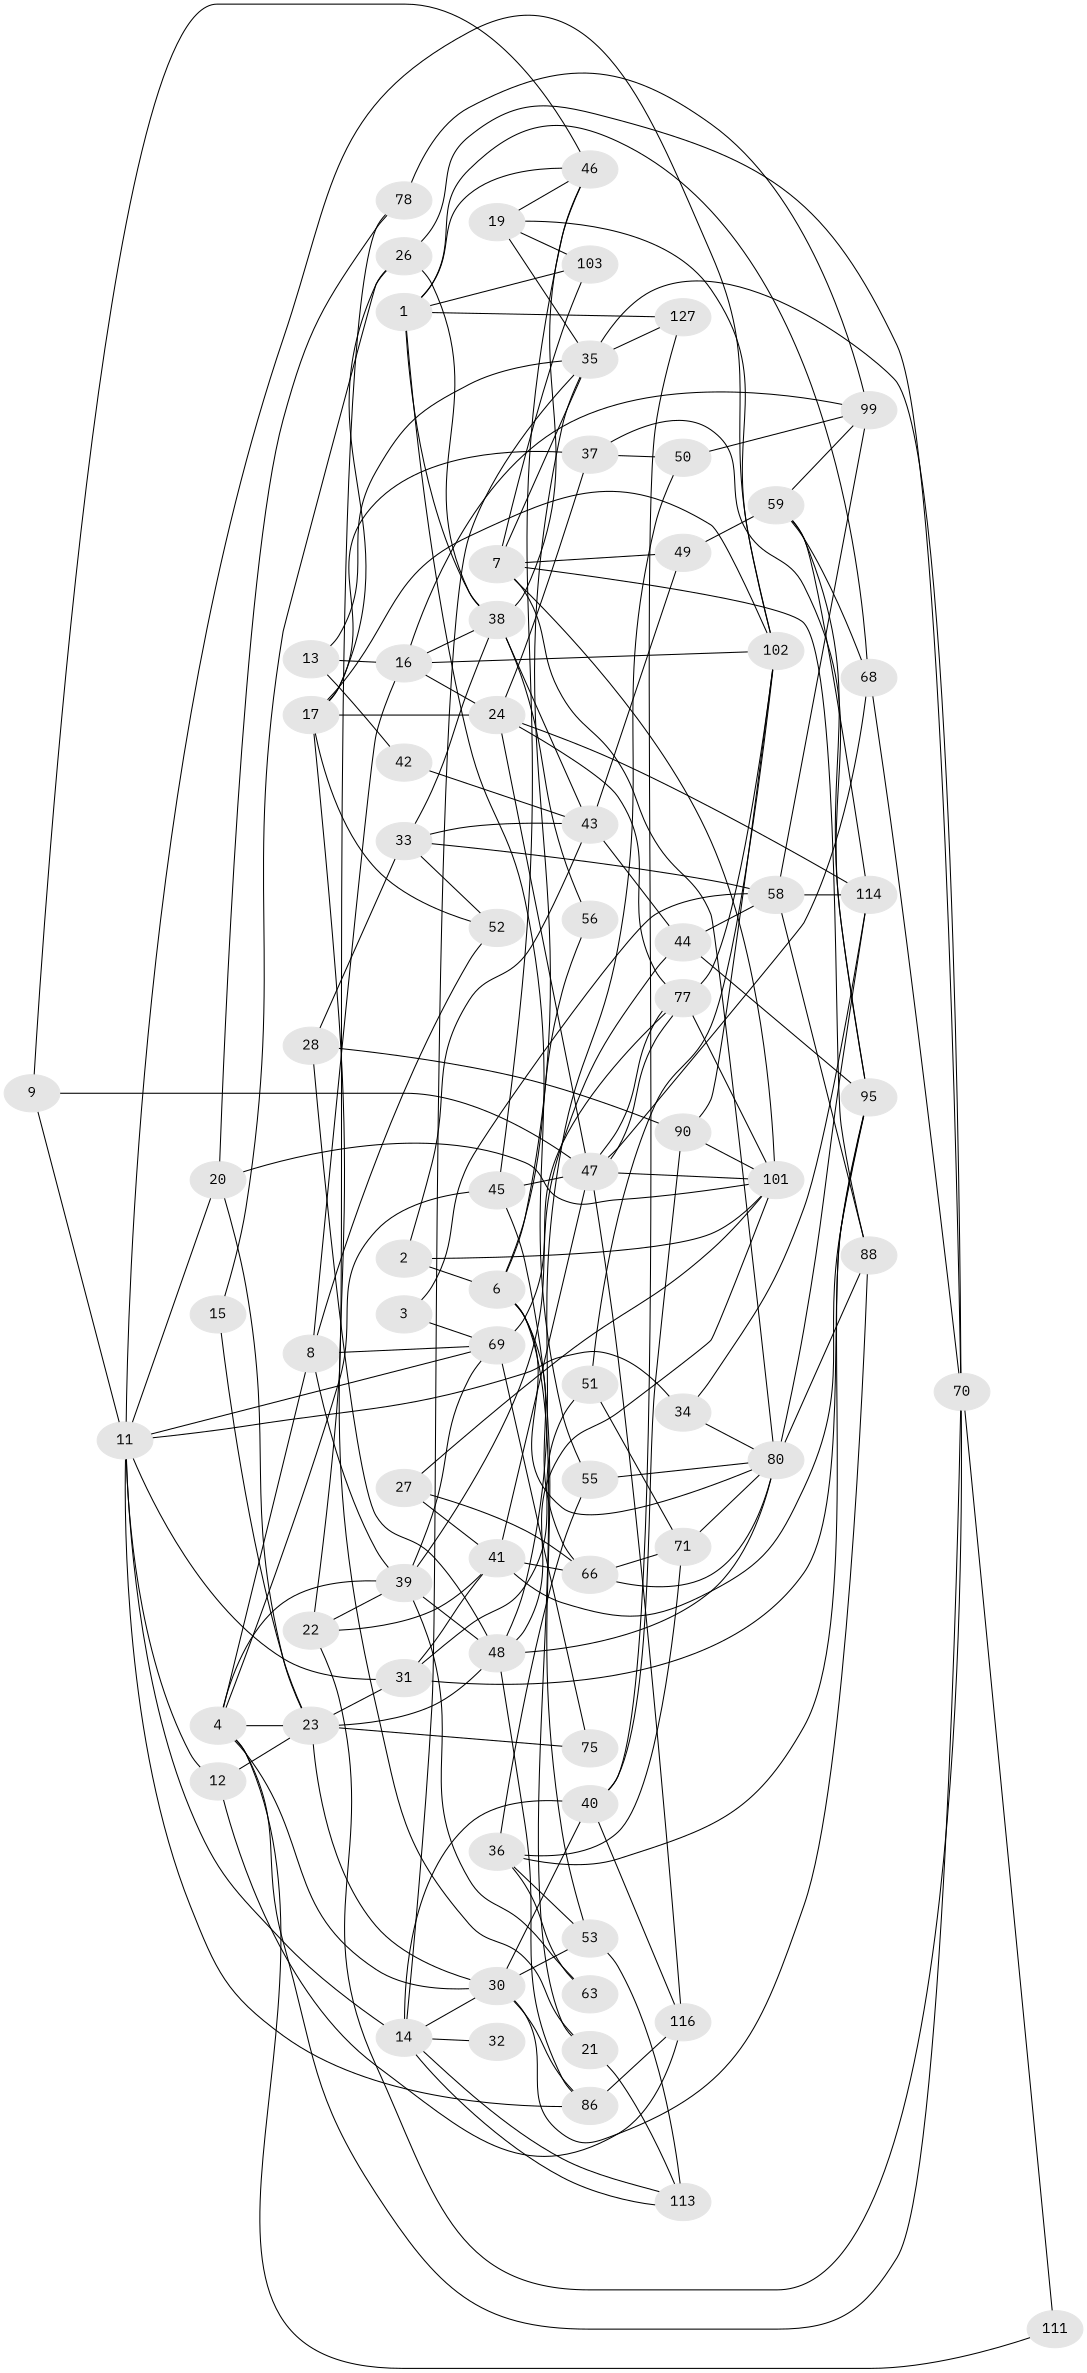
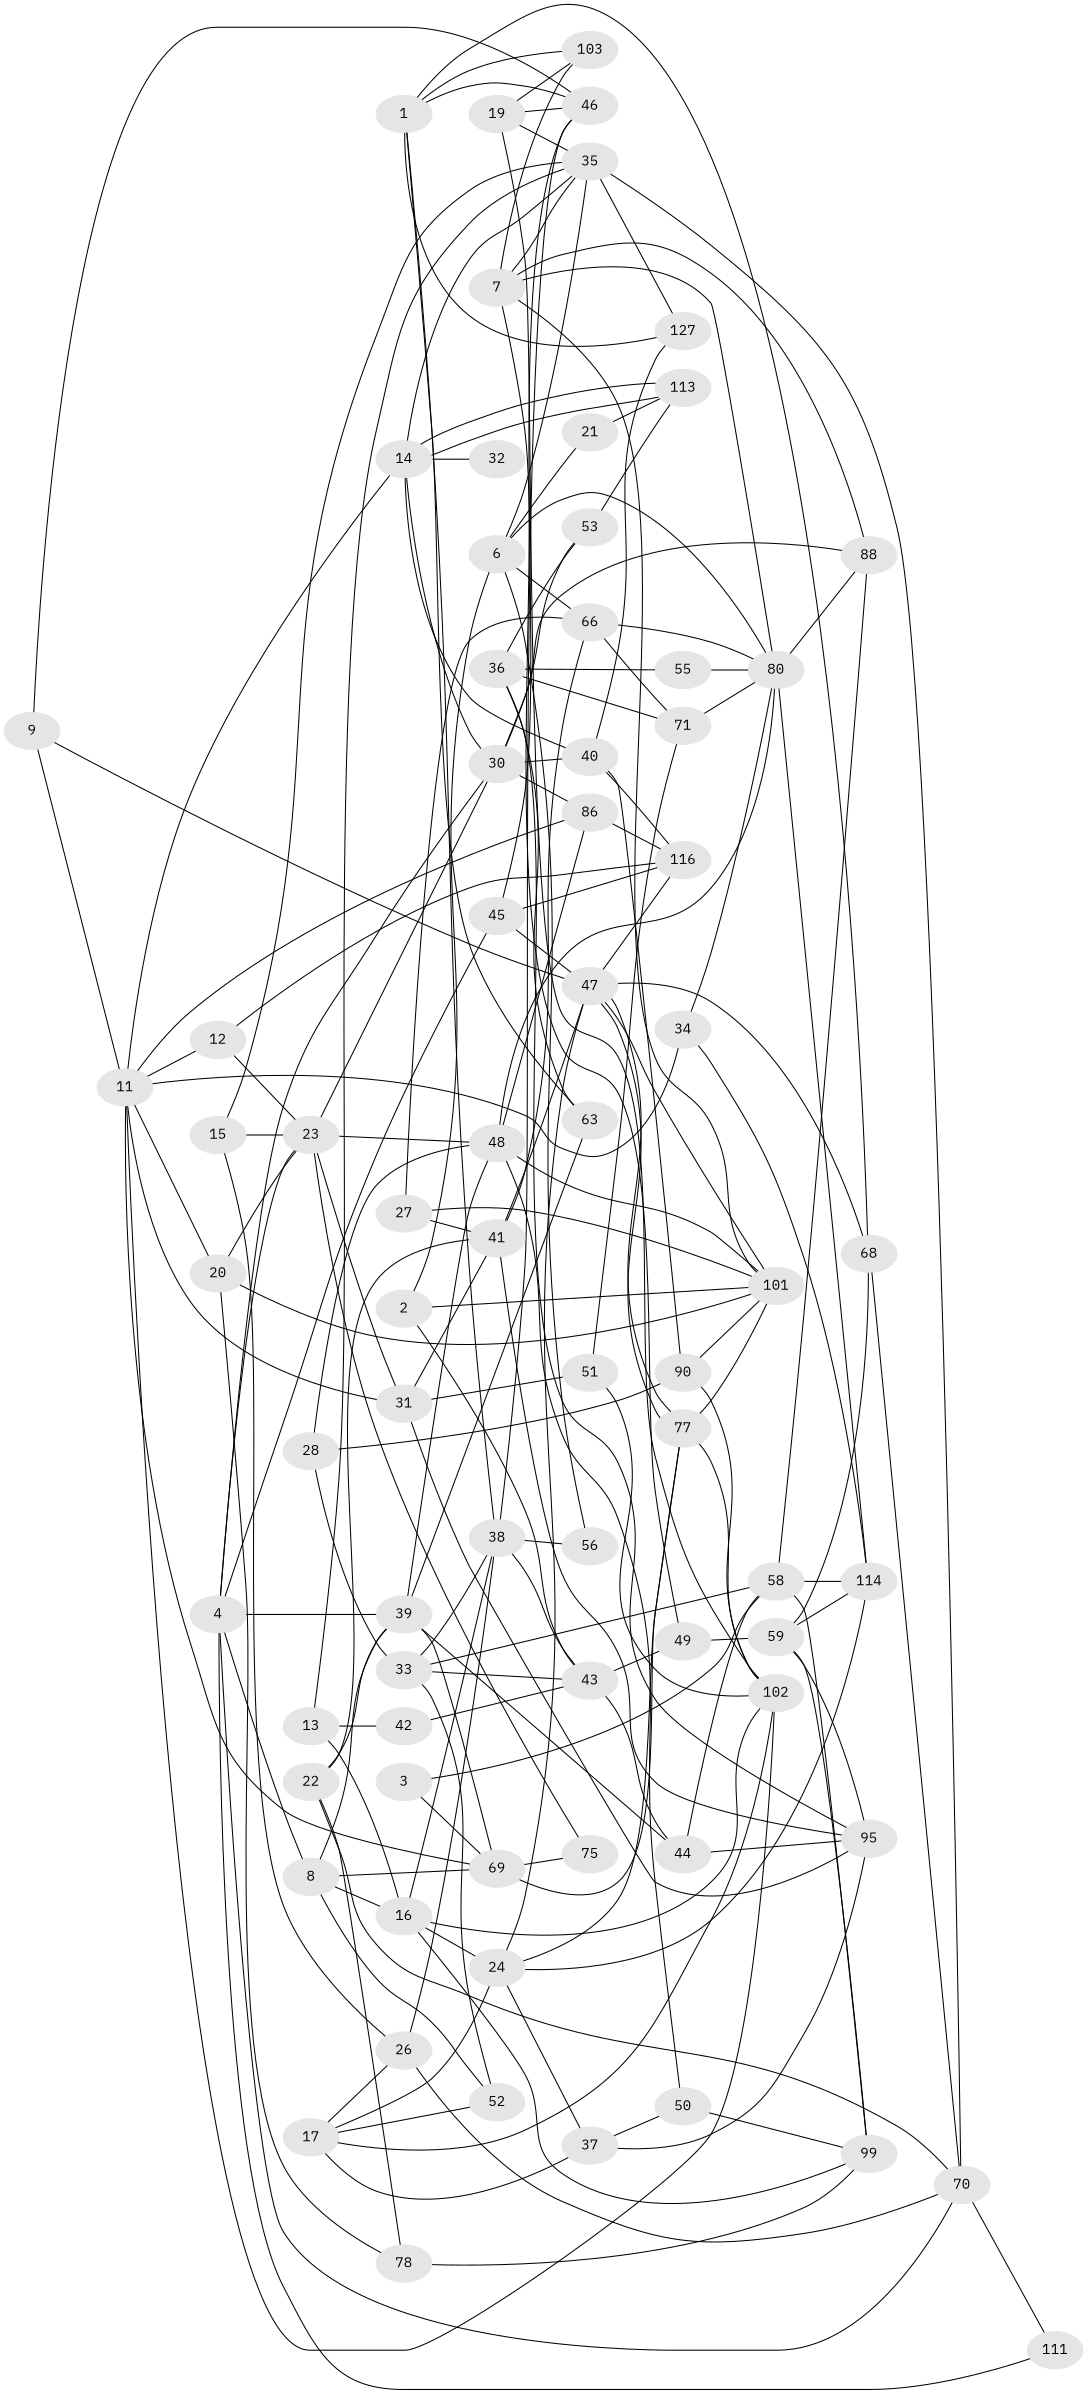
edge "35" -- "15": added
edge "1" -- "55": now "1" -- "63"
edge "17" -- "21": removed
edge "45" -- "53": now "45" -- "116"
